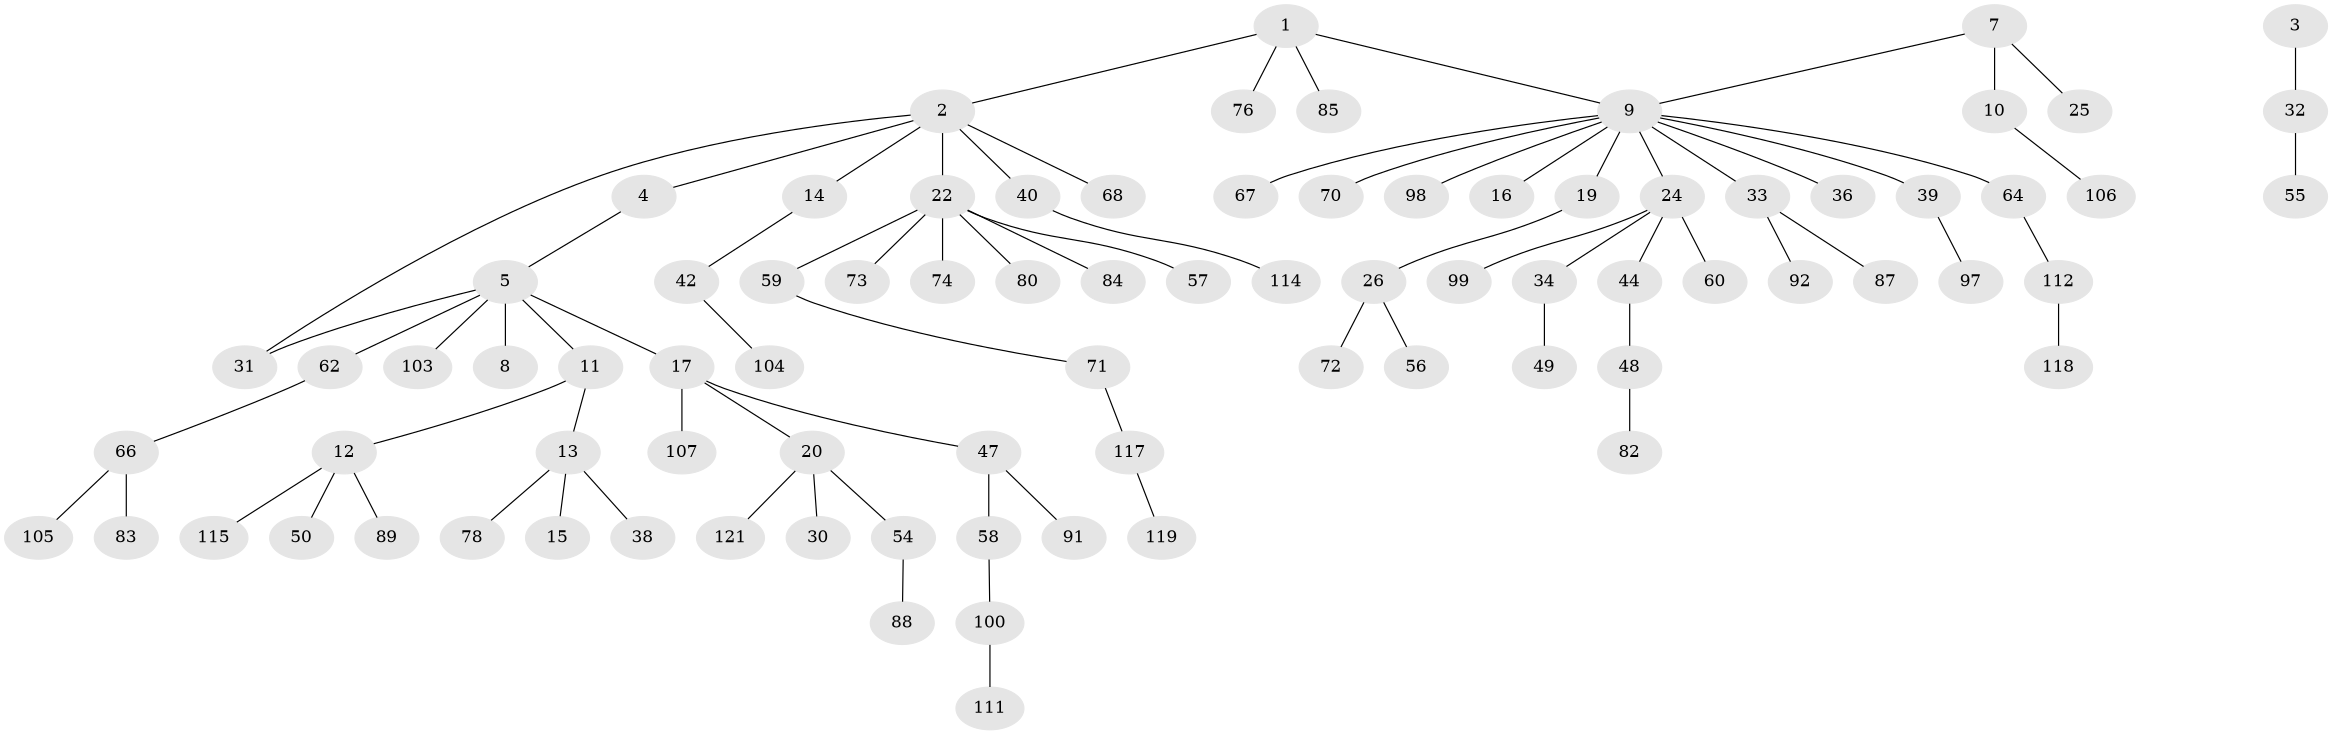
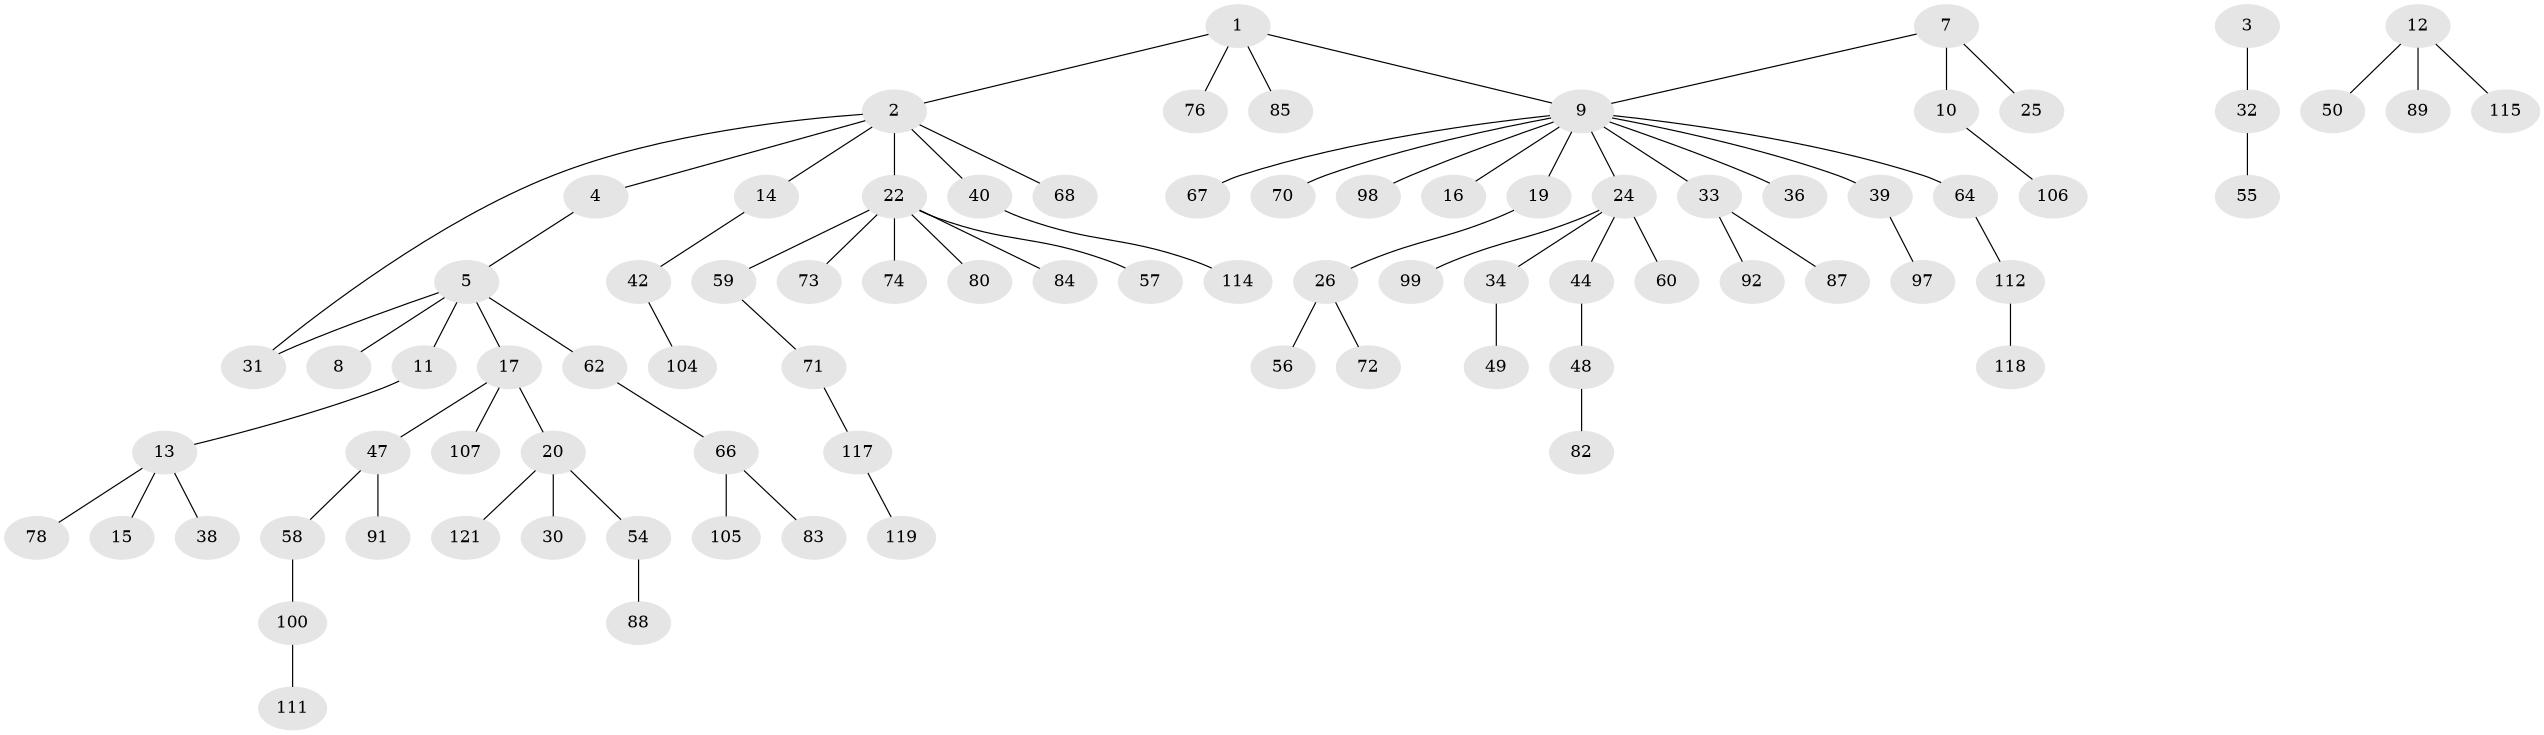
node "103": removed
edge "11" -- "12": removed
